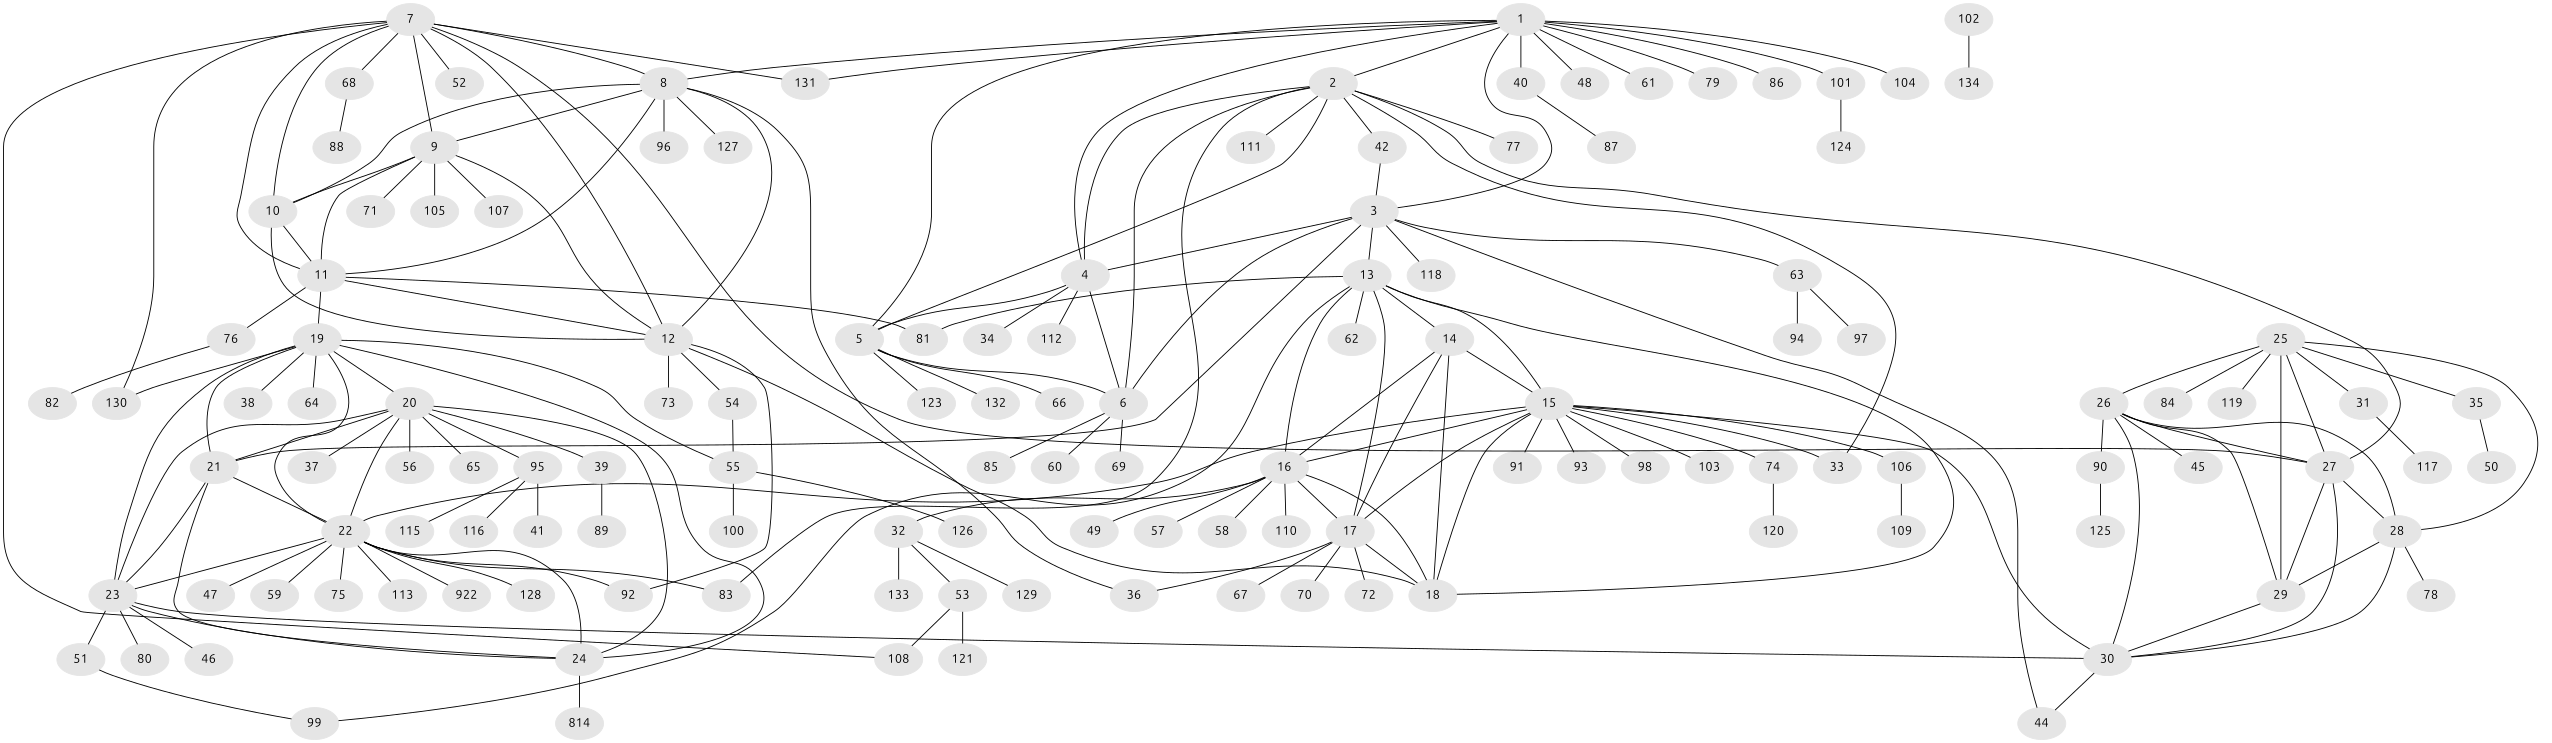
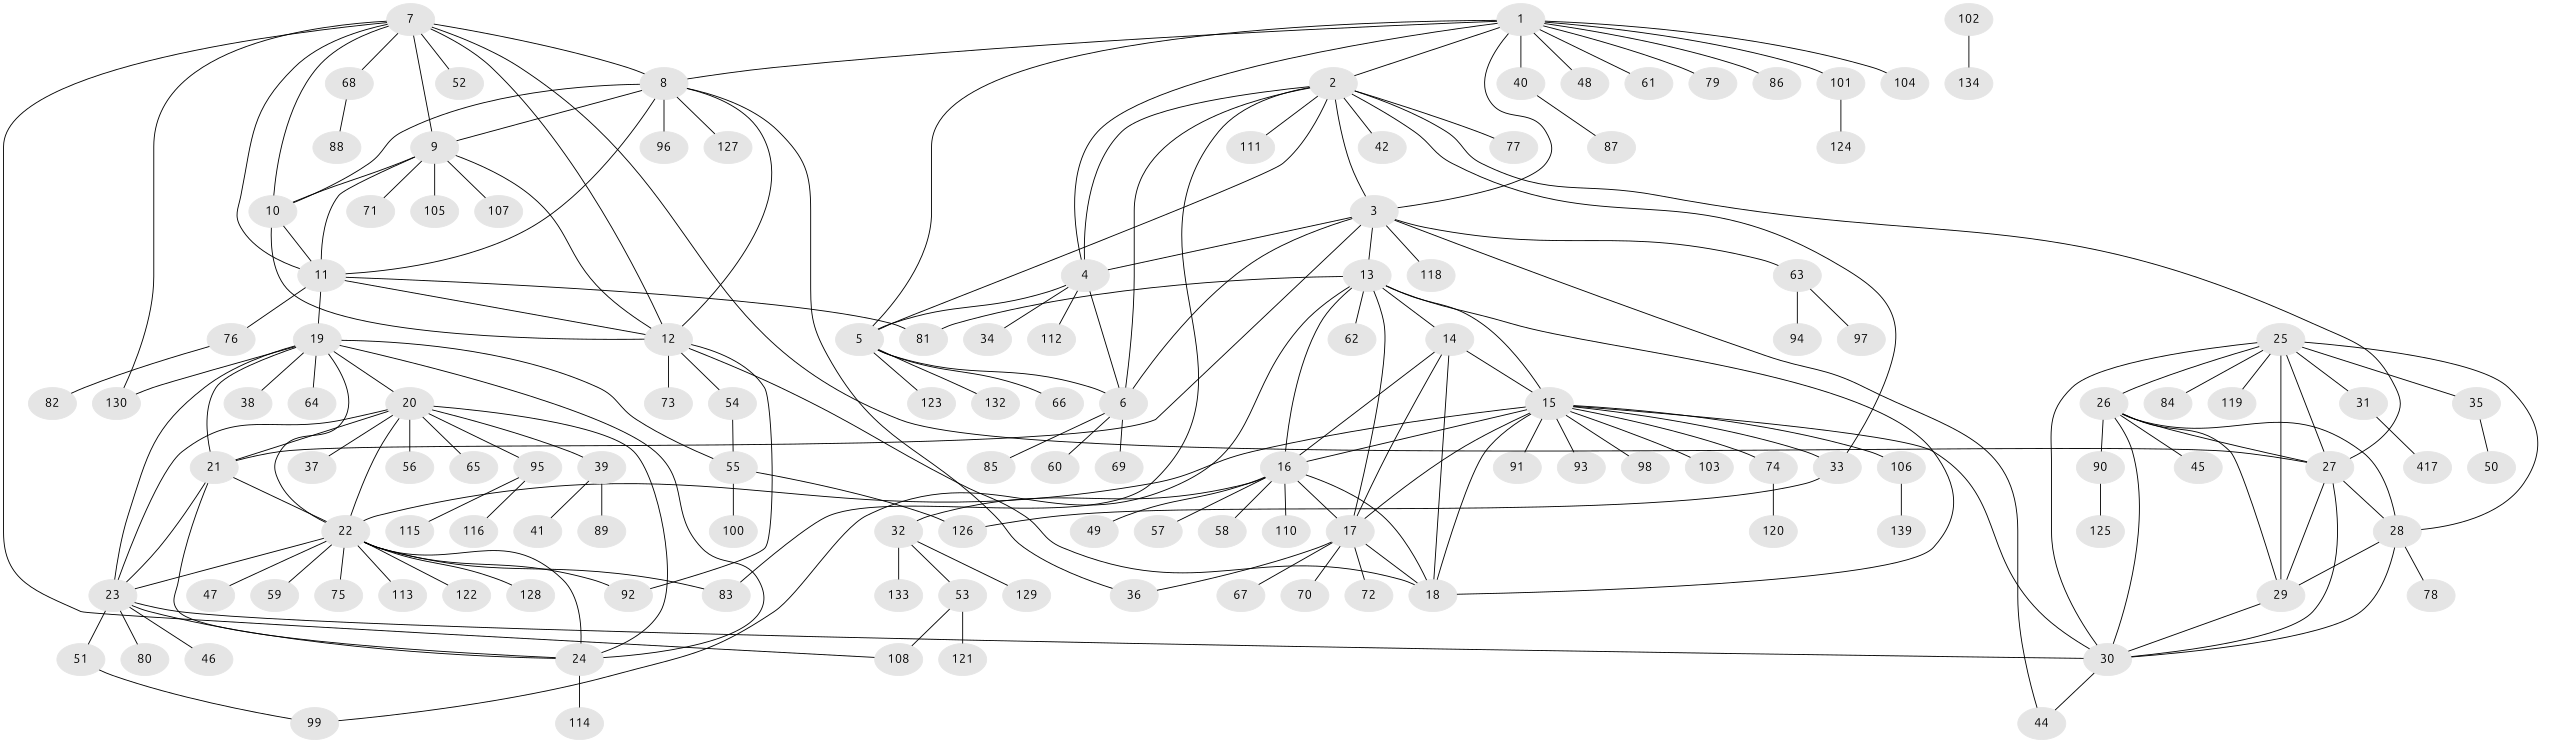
node "131": removed
edge "42" -- "3": now "2" -- "3"
edge "25" -- "30": added
node "117": label "117" -> "417"
edge "95" -- "41": now "39" -- "41"
edge "33" -- "126": added
node "109": label "109" -> "139"
node "922": label "922" -> "122"
node "814": label "814" -> "114"
